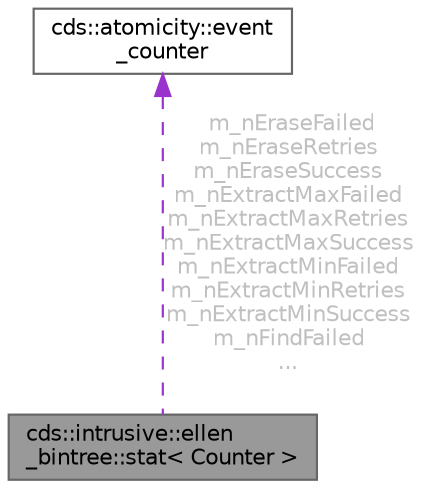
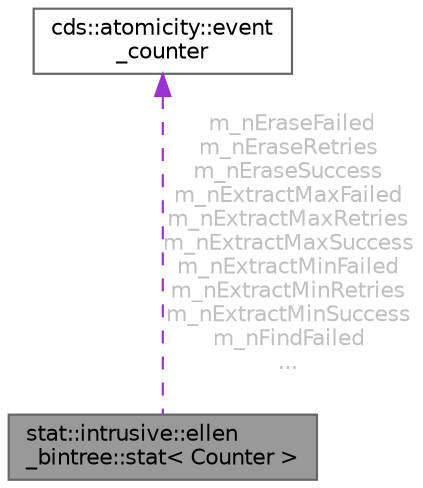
node "cds::intrusive::ellen _bintree::stat< Counter >": label "cds::intrusive::ellen _bintree::stat< Counter >" -> "stat::intrusive::ellen _bintree::stat< Counter >"
